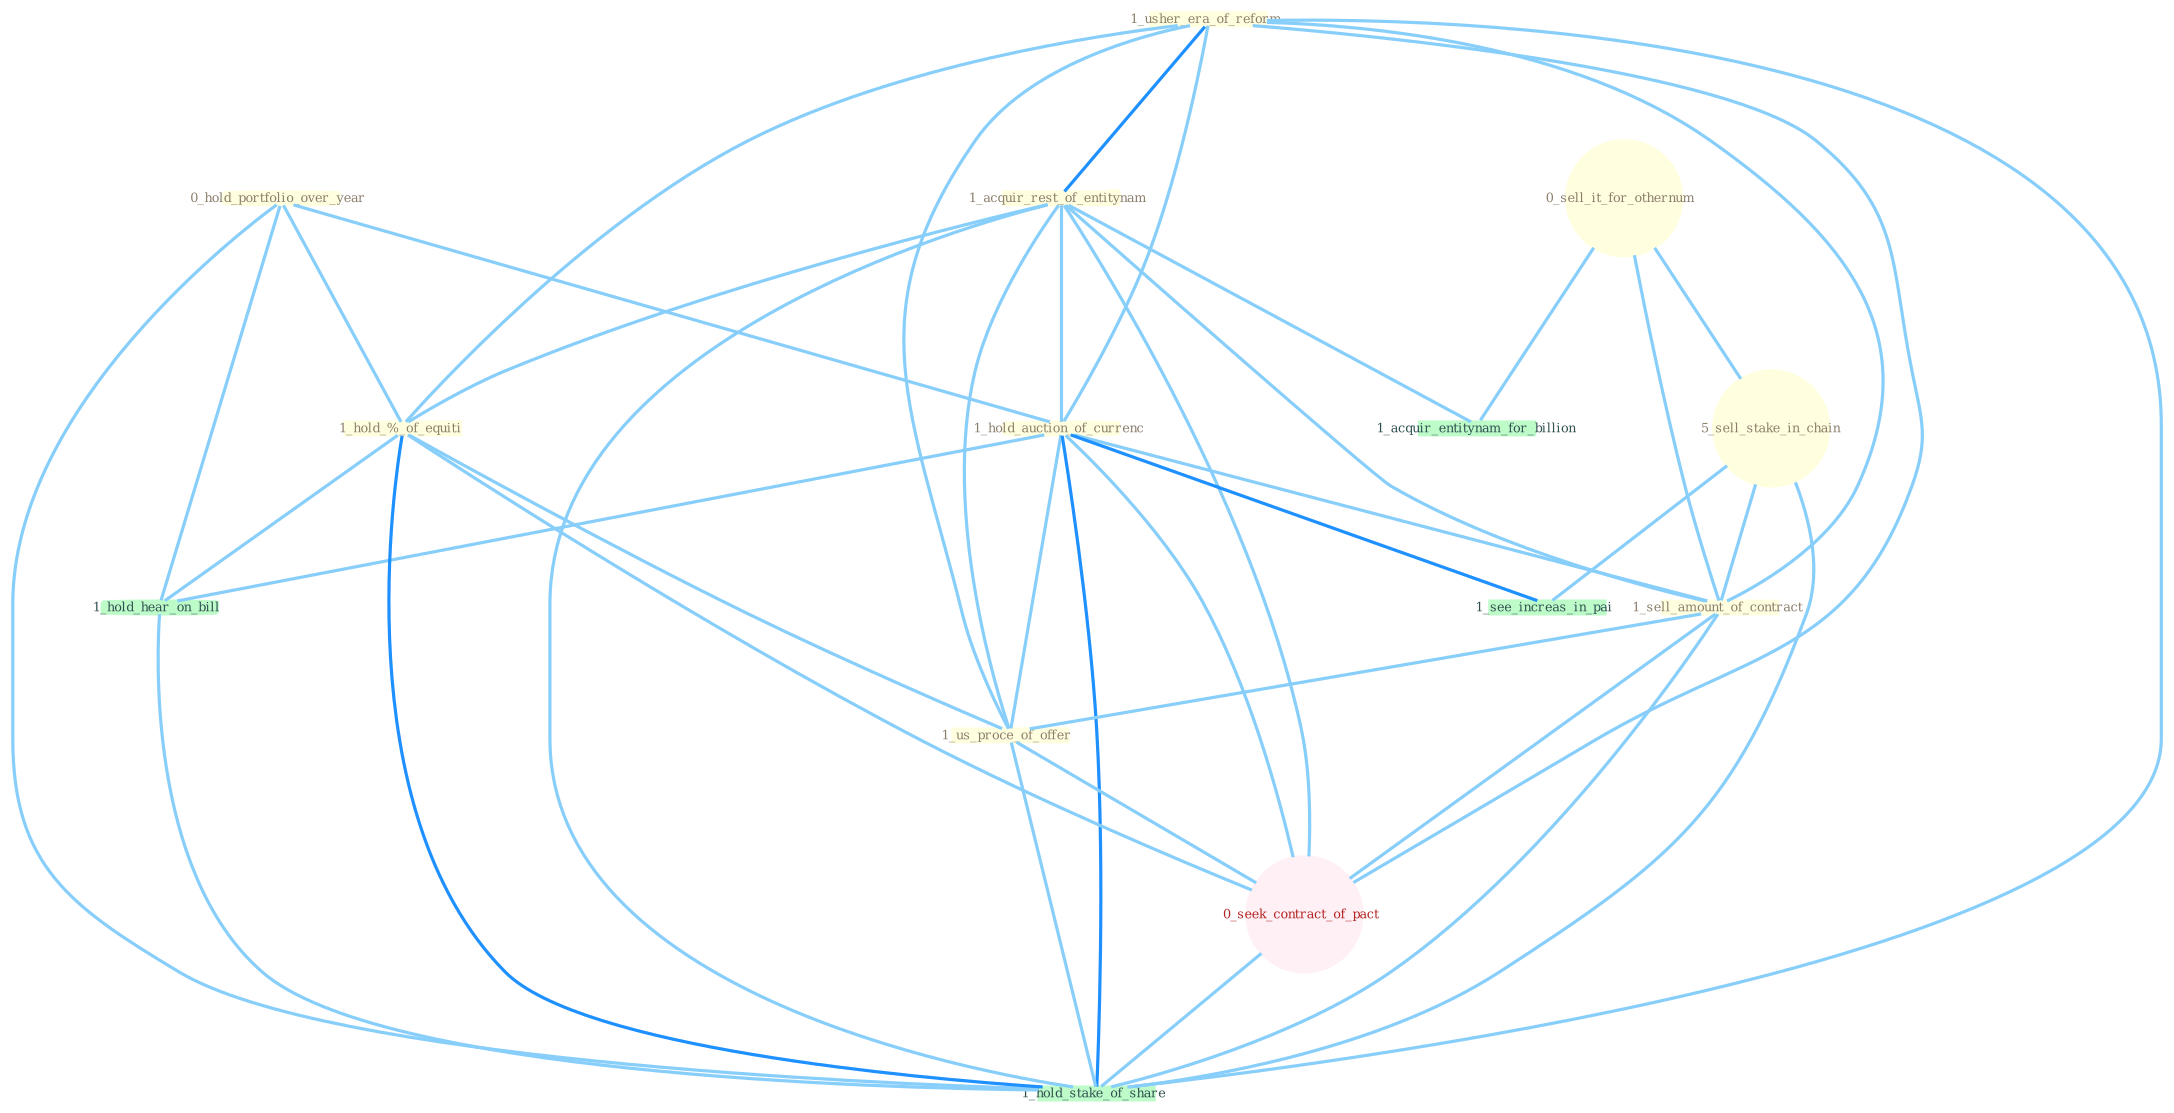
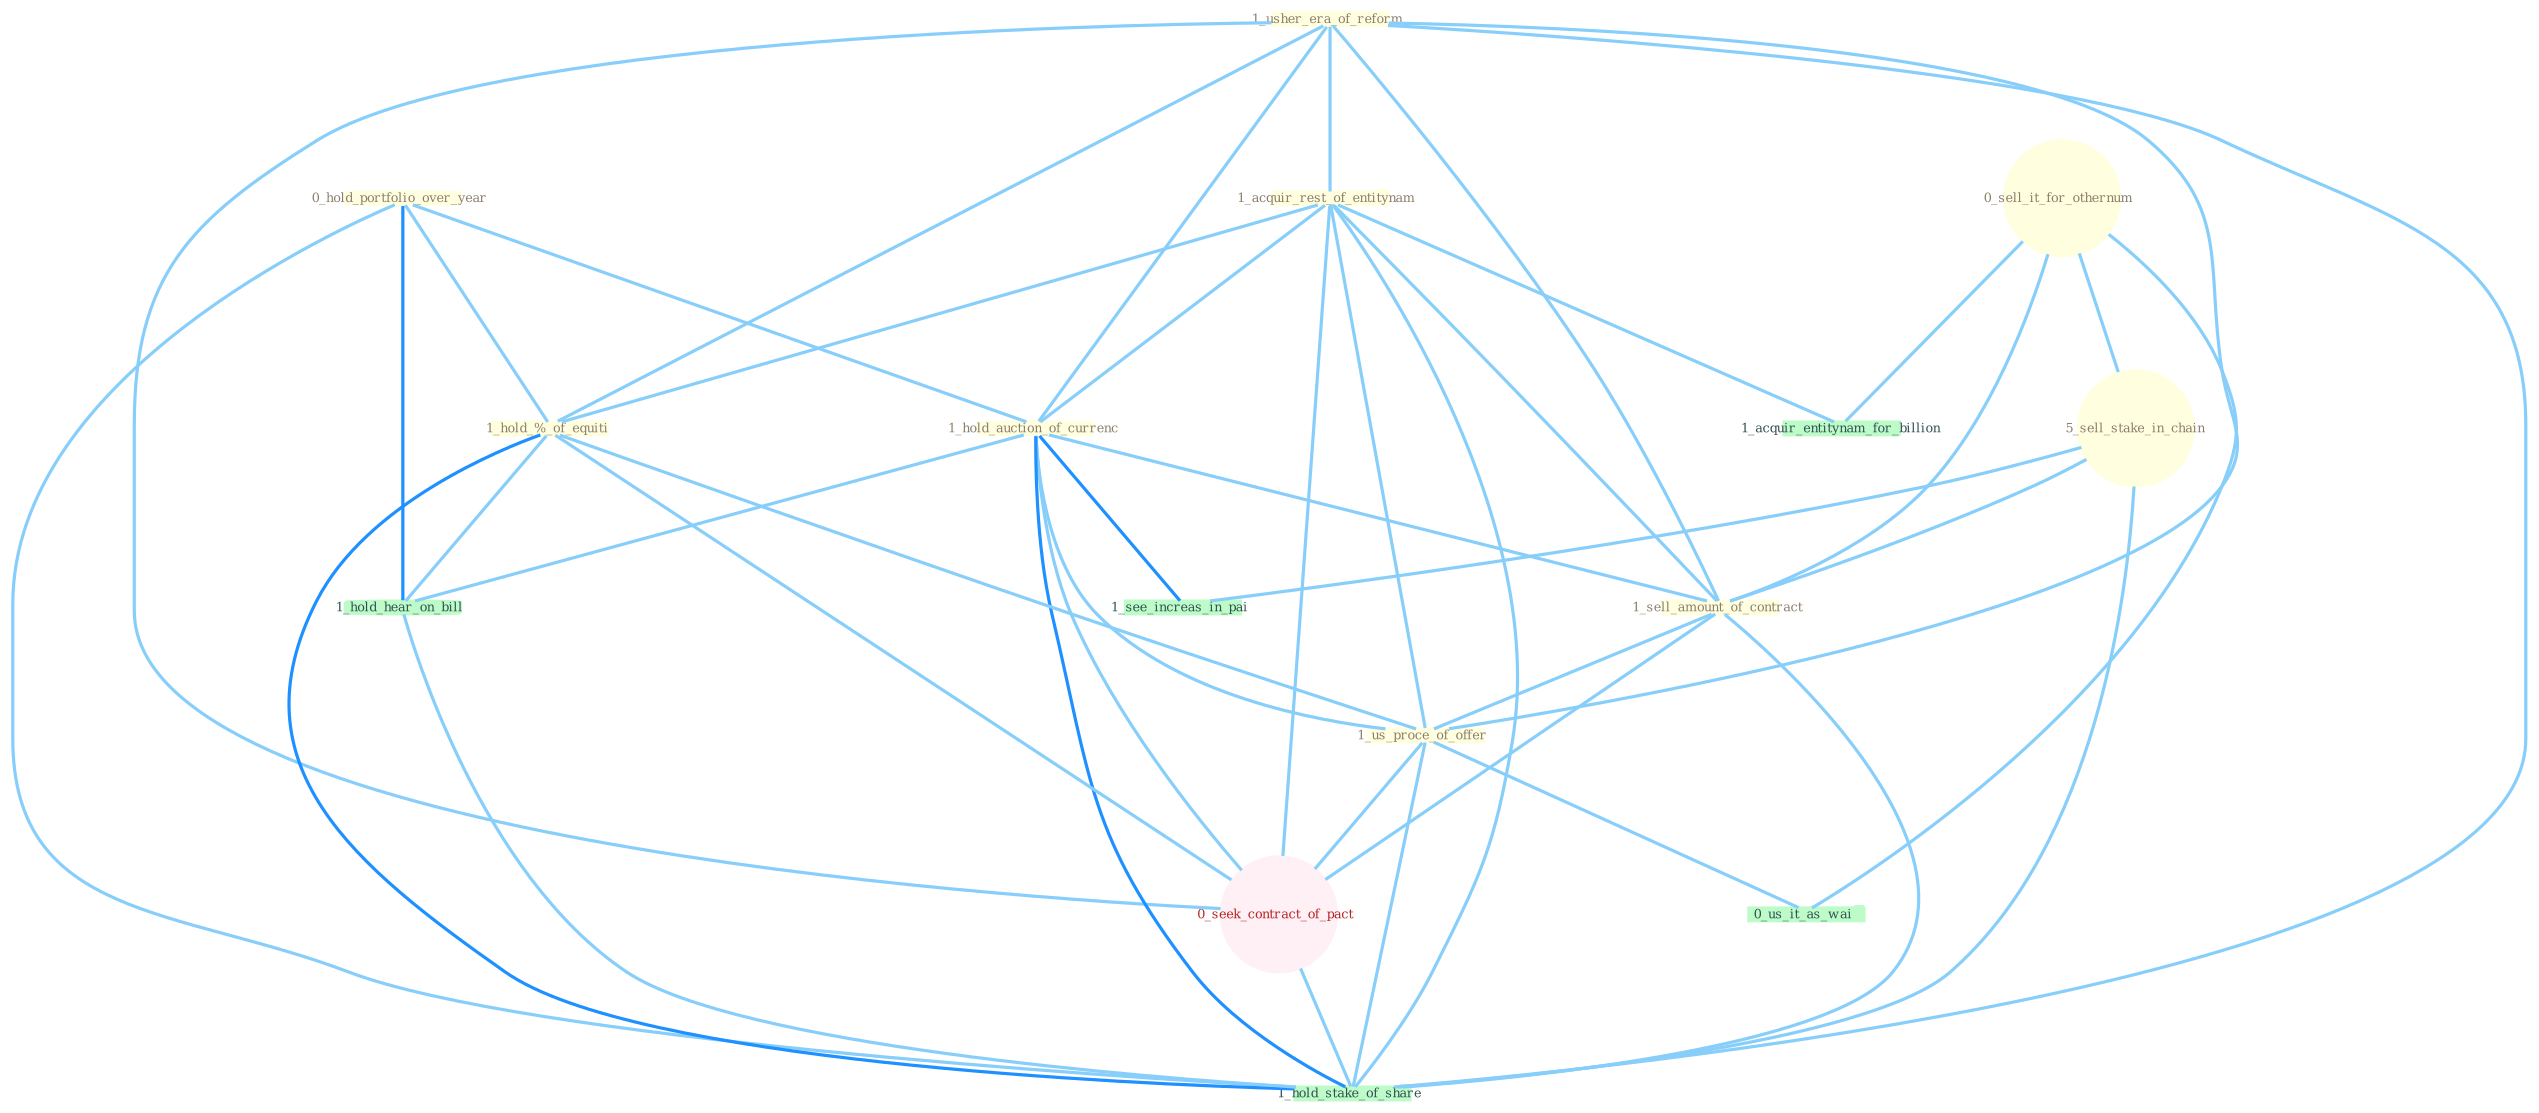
edge "1_usher_era_of_reform" -- "1_acquir_rest_of_entitynam": color #1e90ff -> #87cefa
edge "0_hold_portfolio_over_year" -- "1_hold_hear_on_bill": color #87cefa -> #1e90ff
node "0_us_it_as_wai": added
